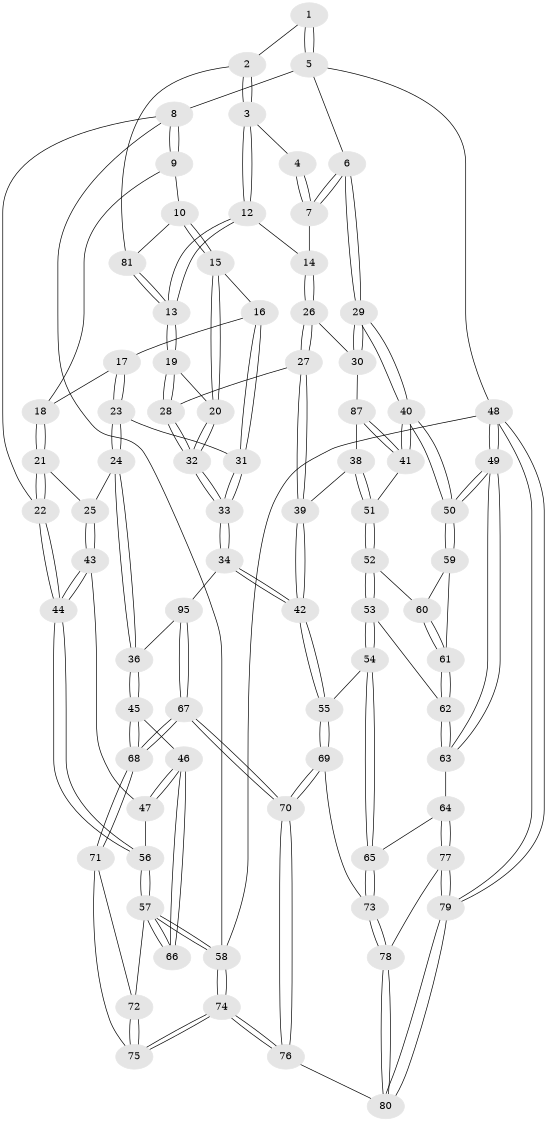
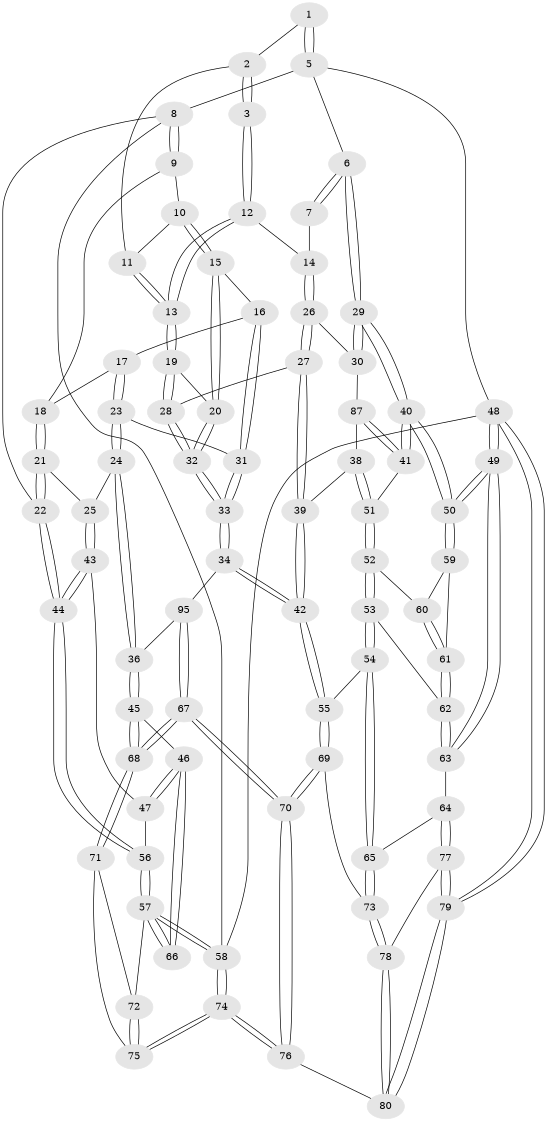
node "4": removed
node "81": label "81" -> "11"
